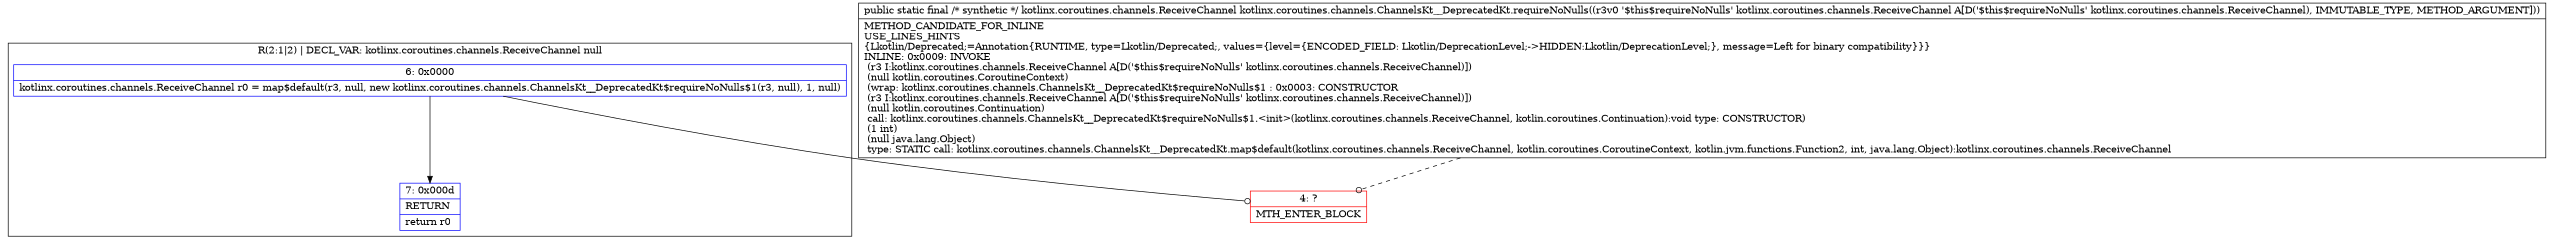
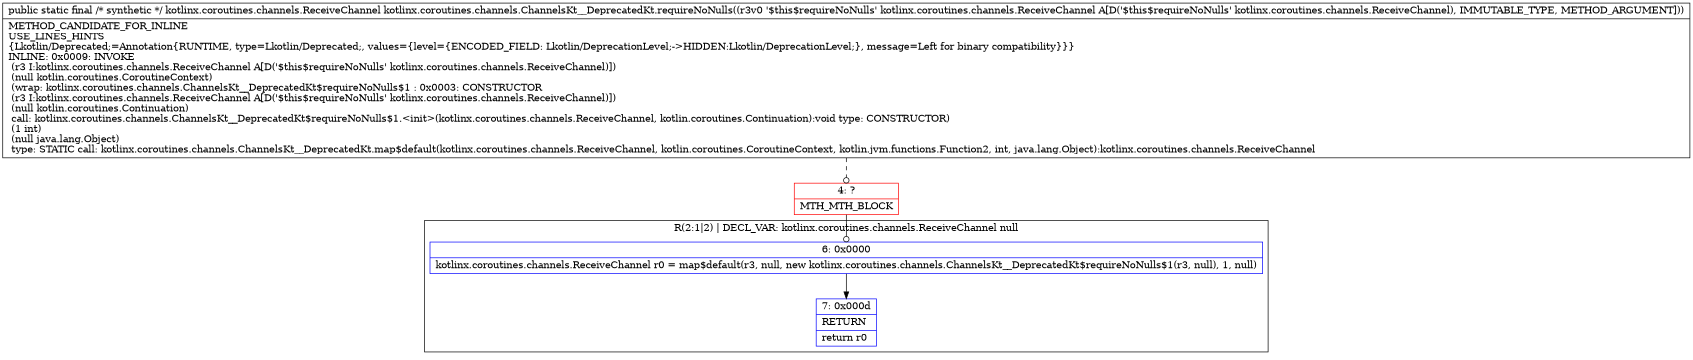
edge "6: 0x0000" -> "4: ?": reversed
node "4: ?": text "MTH_ENTER_BLOCK" -> "MTH_MTH_BLOCK"
